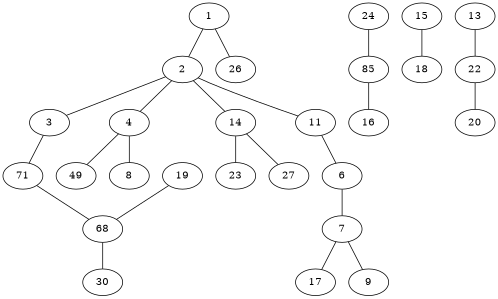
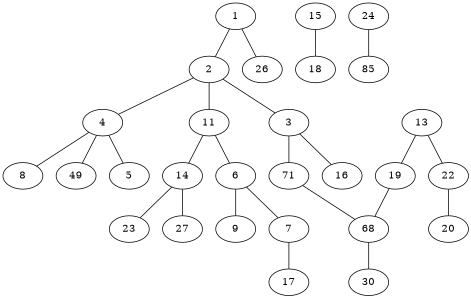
edge "2" -- "14": now "11" -- "14"
edge "85" -- "16": now "3" -- "16"
edge "13" -- "19": added
node "5": added
edge "7" -- "9": now "6" -- "9"
